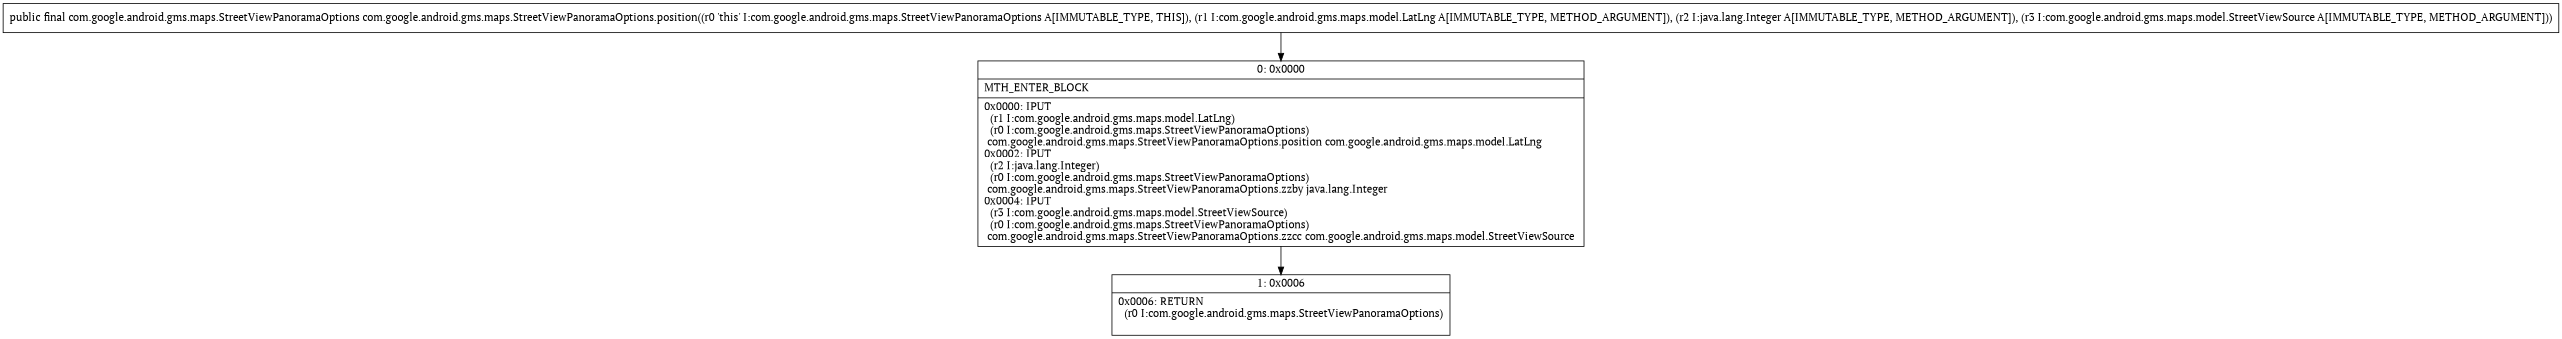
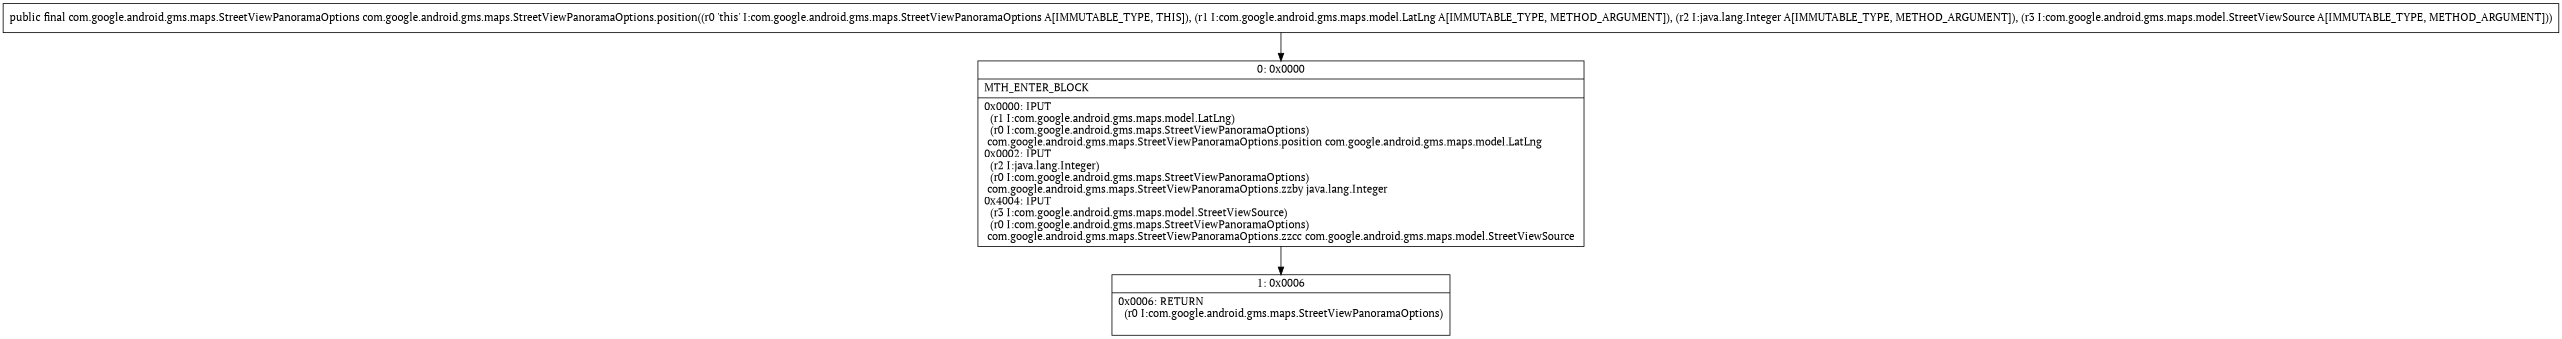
node "0: 0x0000": text "0x0004: IPUT" -> "0x4004: IPUT"
